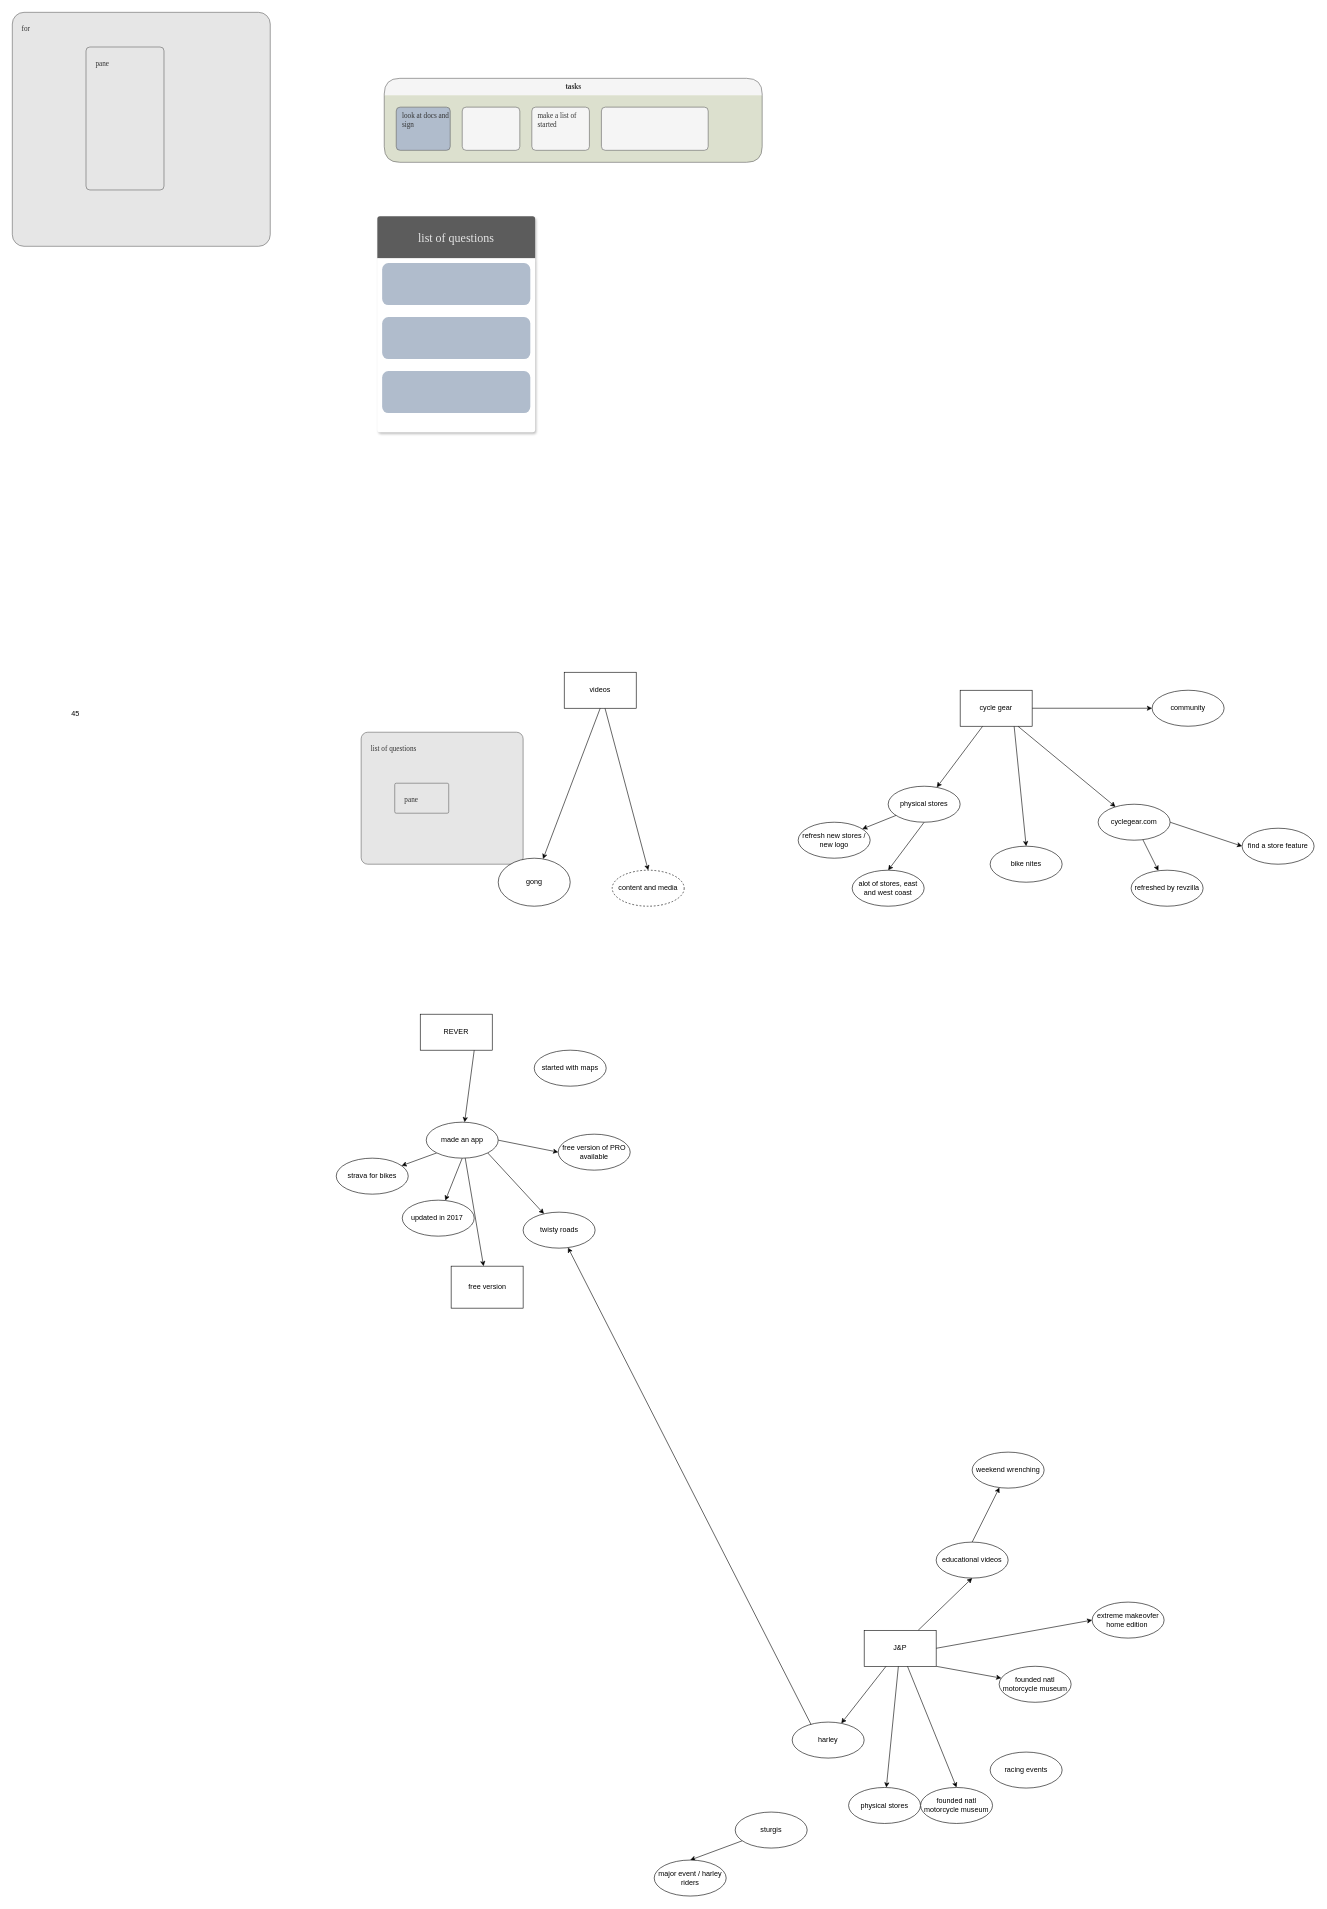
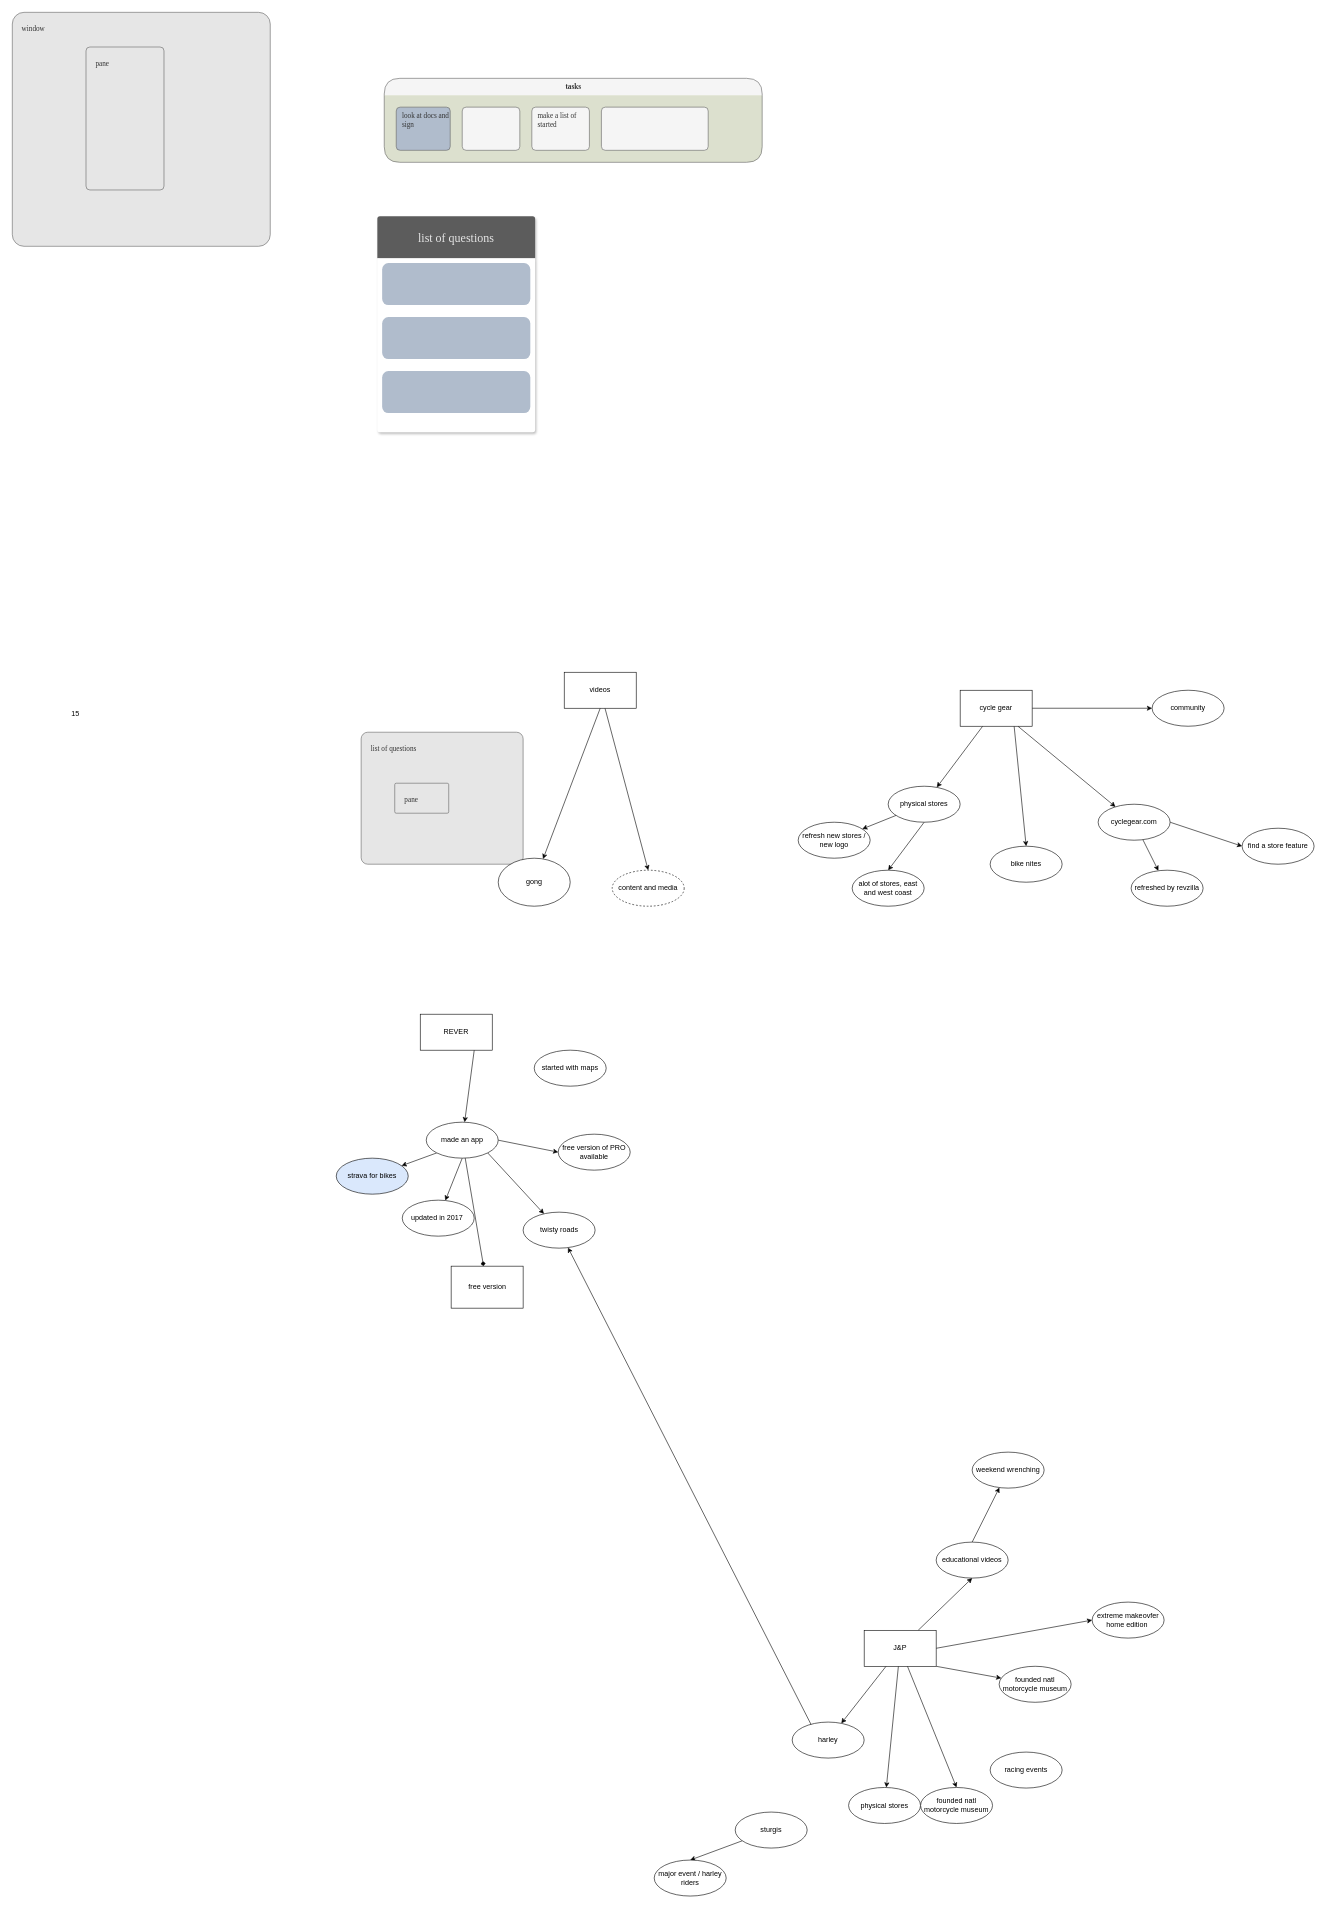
node "for": label "for" -> "window"
node "45": label "45" -> "15"
node "strava for bikes": fillcolor #ffffff -> #dae8fc
edge "made an app" -> "free version": arrowhead classic -> diamond
